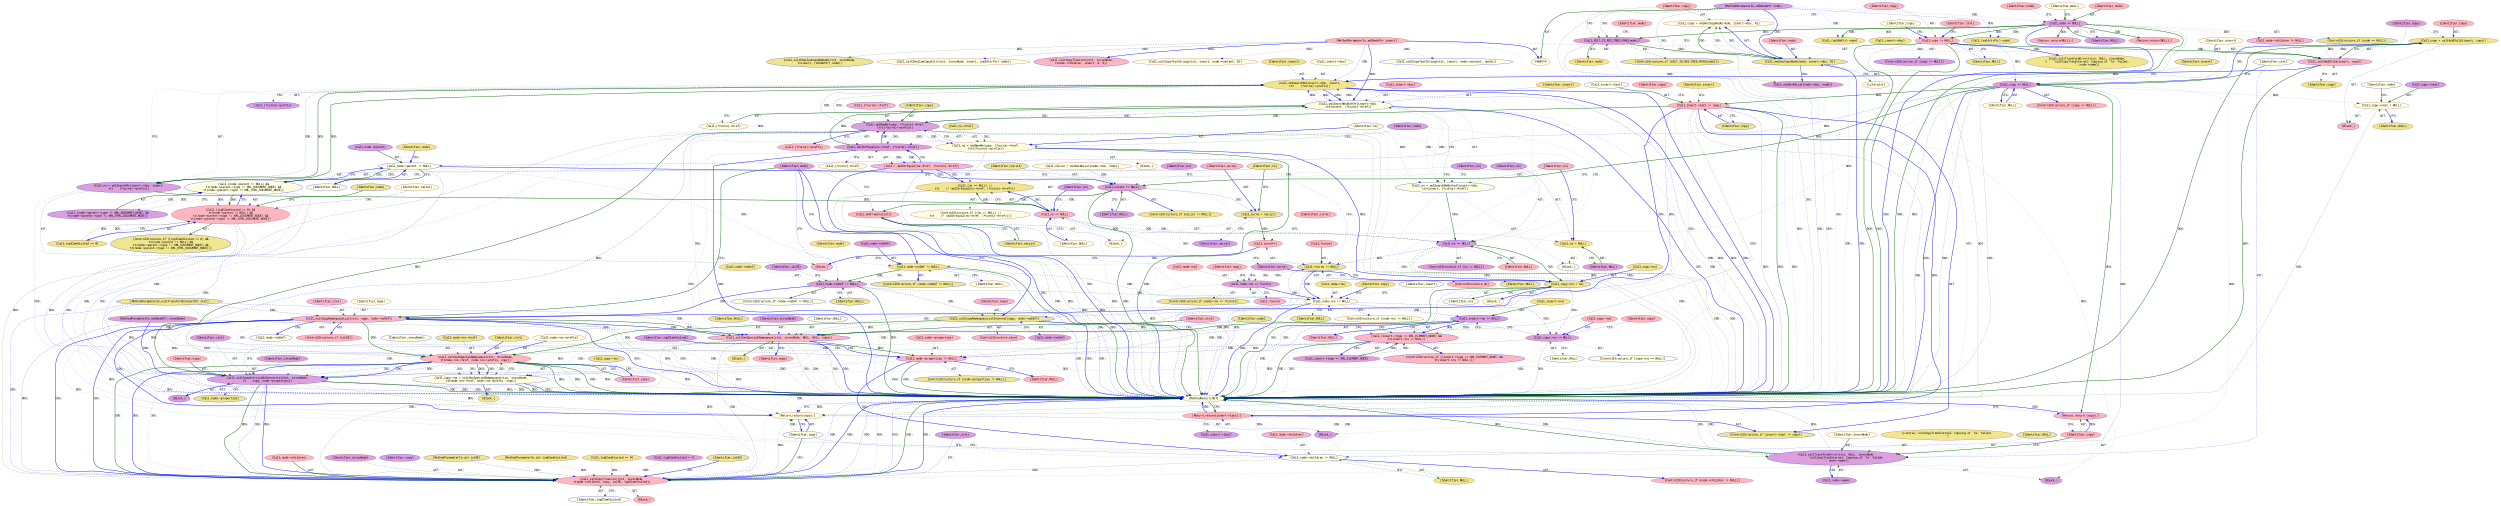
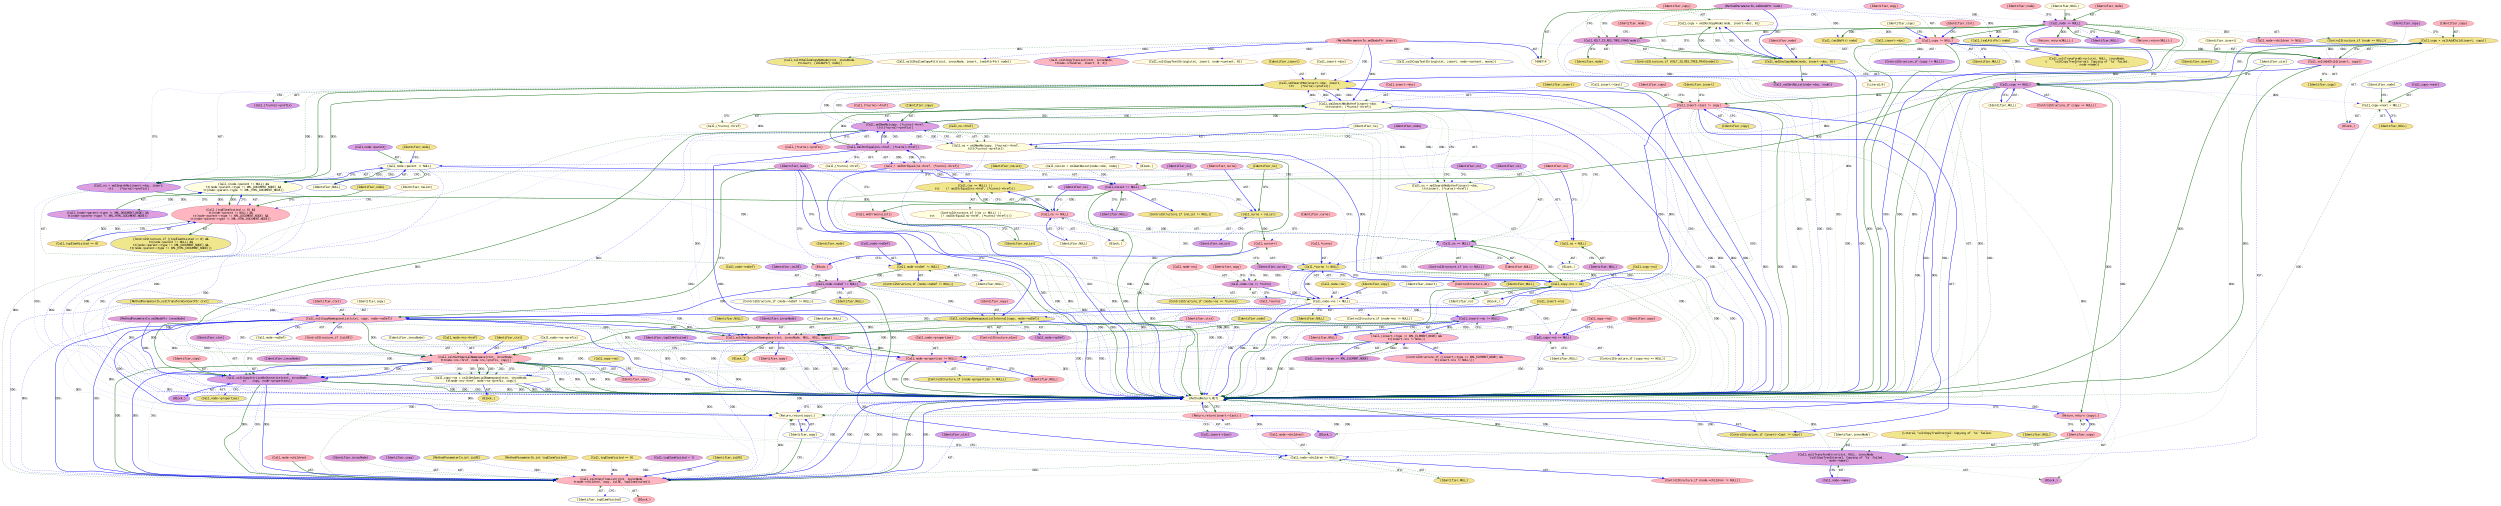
node "(MethodParameterIn,xmlNodePtr node)": color blue -> brown
